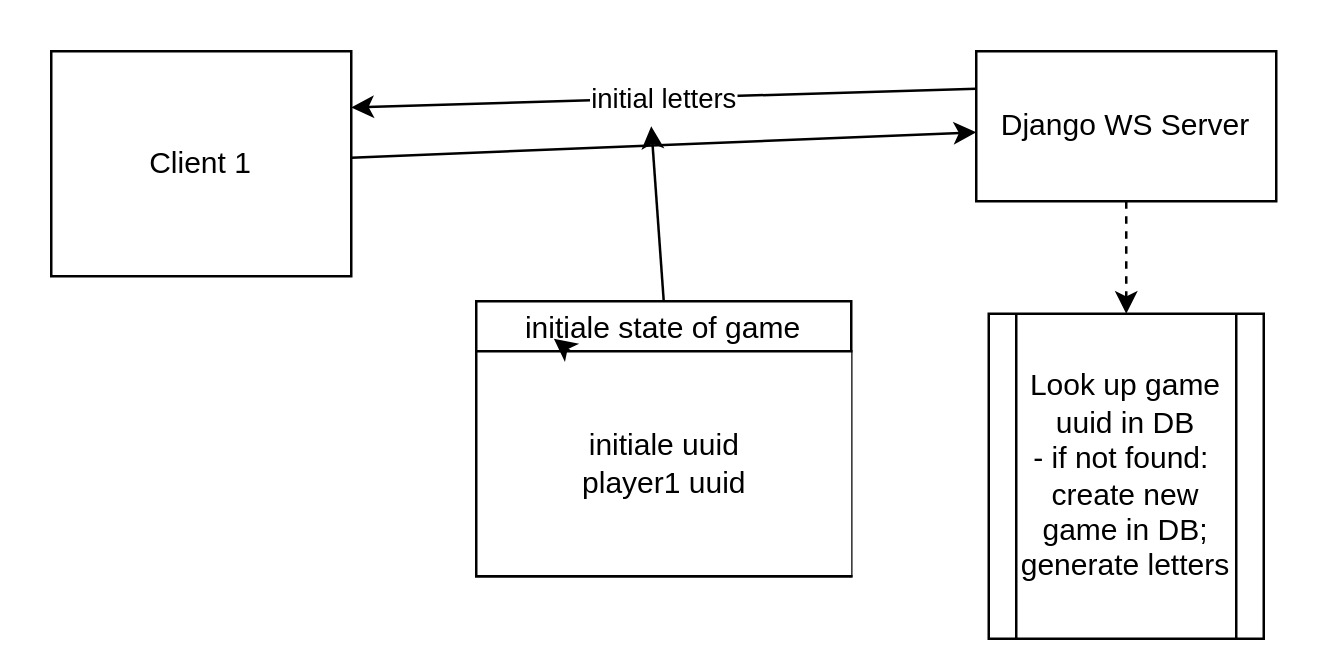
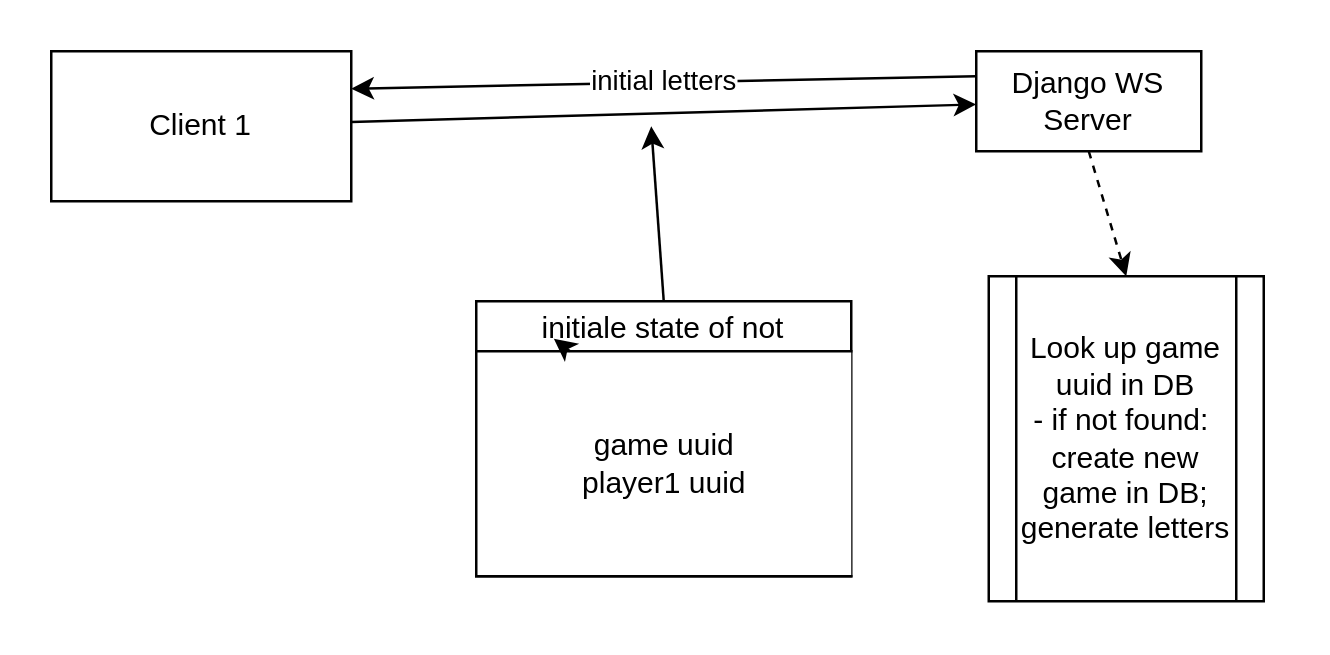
node "Django WS Server": size 300x150 -> 225x100
node "Client 1": size 300x225 -> 300x150
node "initiale state of game": label "initiale state of game" -> "initiale state of not"
node "initiale uuid player1 uuid": label "initiale uuid player1 uuid" -> "game uuid player1 uuid"
node "Look up game uuid in DB - if not found: create new game in DB; generate letters": moved (1126, 476) -> (1126, 439)
